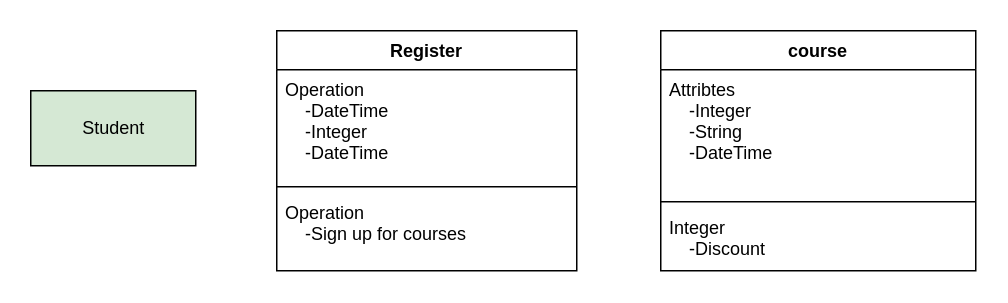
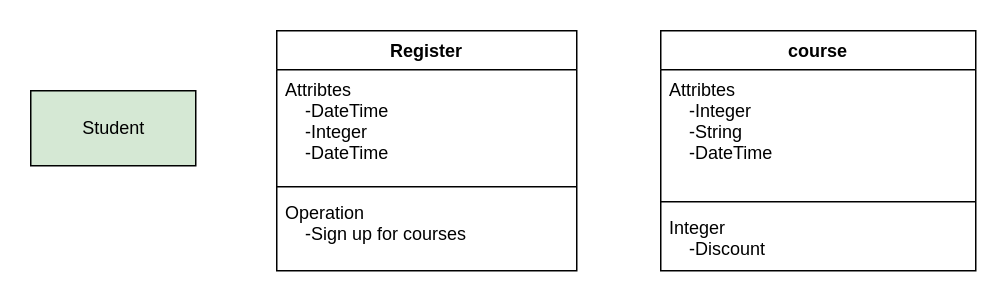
node "Operation -DateTime -Integer -DateTime": label "Operation -DateTime -Integer -DateTime" -> "Attribtes -DateTime -Integer -DateTime"
